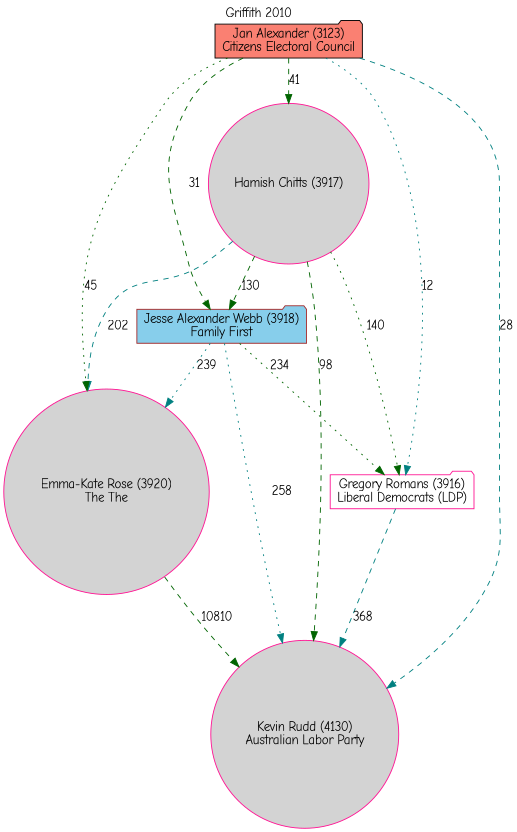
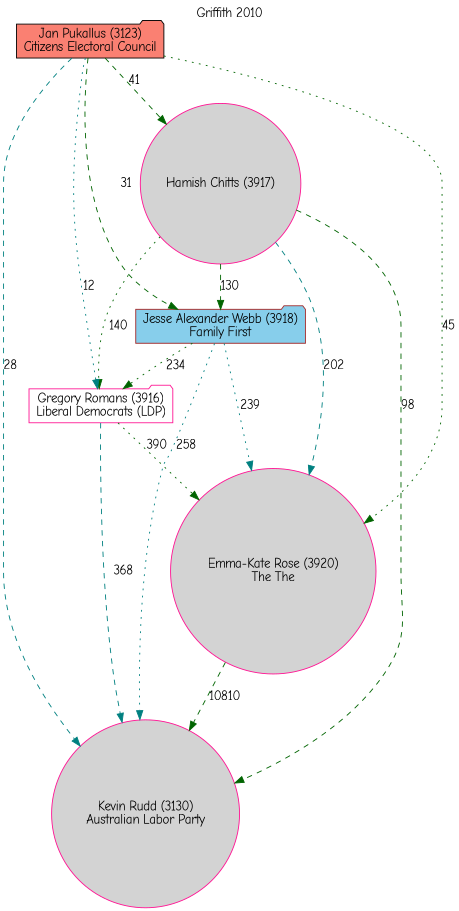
node "Jan Alexander (3123) Citizens Electoral Council": label "Jan Alexander (3123) Citizens Electoral Council" -> "Jan Pukallus (3123) Citizens Electoral Council"
edge "Gregory Romans (3916) Liberal Democrats (LDP)" -> "Emma-Kate Rose (3920) The The": added, label "390"
node "Kevin Rudd (4130) Australian Labor Party": label "Kevin Rudd (4130) Australian Labor Party" -> "Kevin Rudd (3130) Australian Labor Party"
